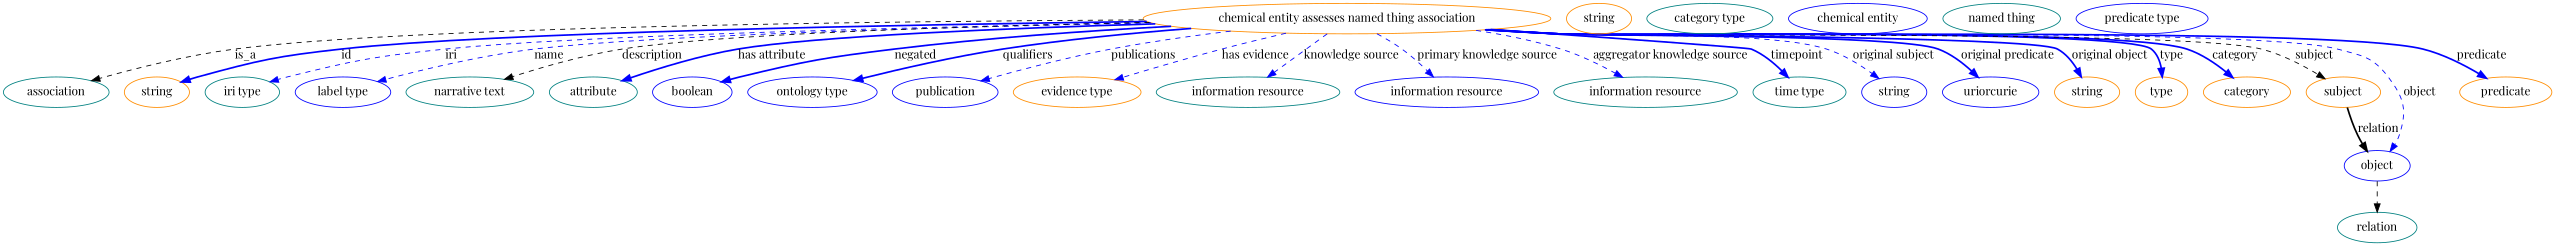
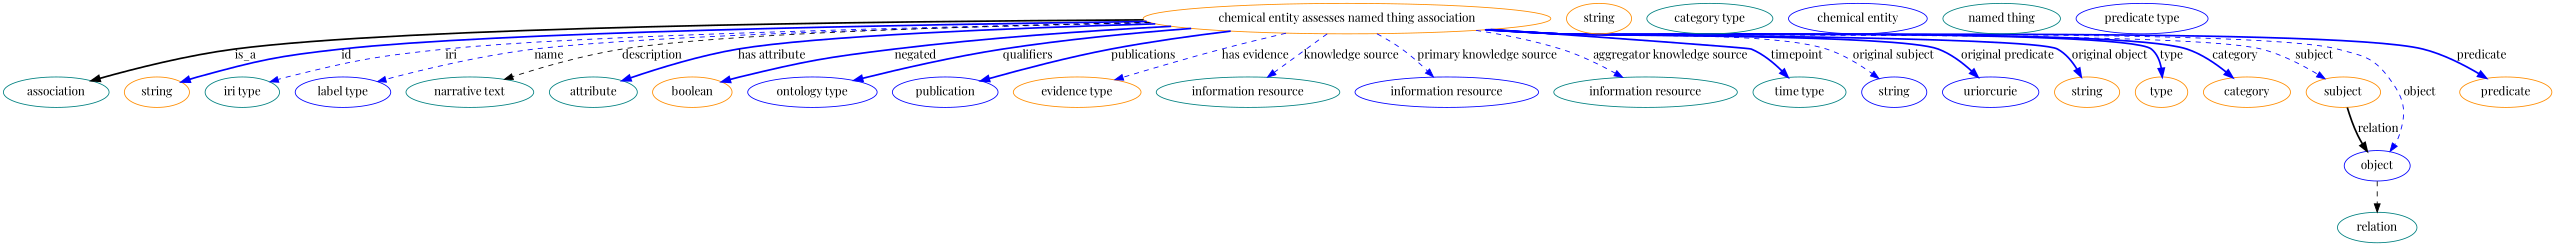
edge "chemical entity assesses named thing association" -> "association": style dashed -> bold
edge "chemical entity assesses named thing association" -> "subject": color black -> blue
edge "chemical entity assesses named thing association" -> "publication": style dashed -> bold
node "boolean": color blue -> darkorange
